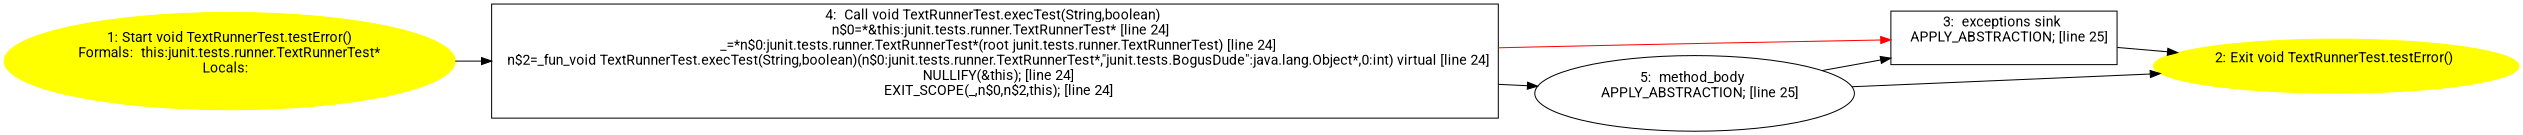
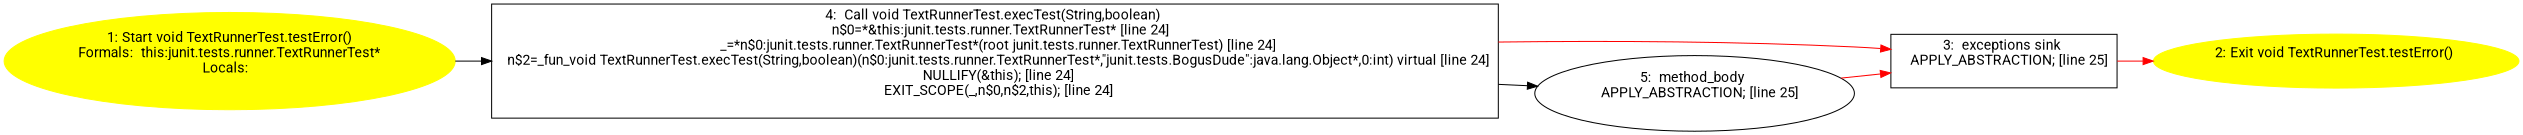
edge "3:  exceptions sink APPLY_ABSTRACTION; [line 25]" -> "2: Exit void TextRunnerTest.testError()": color black -> red
edge "5:  method_body APPLY_ABSTRACTION; [line 25]" -> "3:  exceptions sink APPLY_ABSTRACTION; [line 25]": color black -> red
edge "5:  method_body APPLY_ABSTRACTION; [line 25]" -> "2: Exit void TextRunnerTest.testError()": removed
